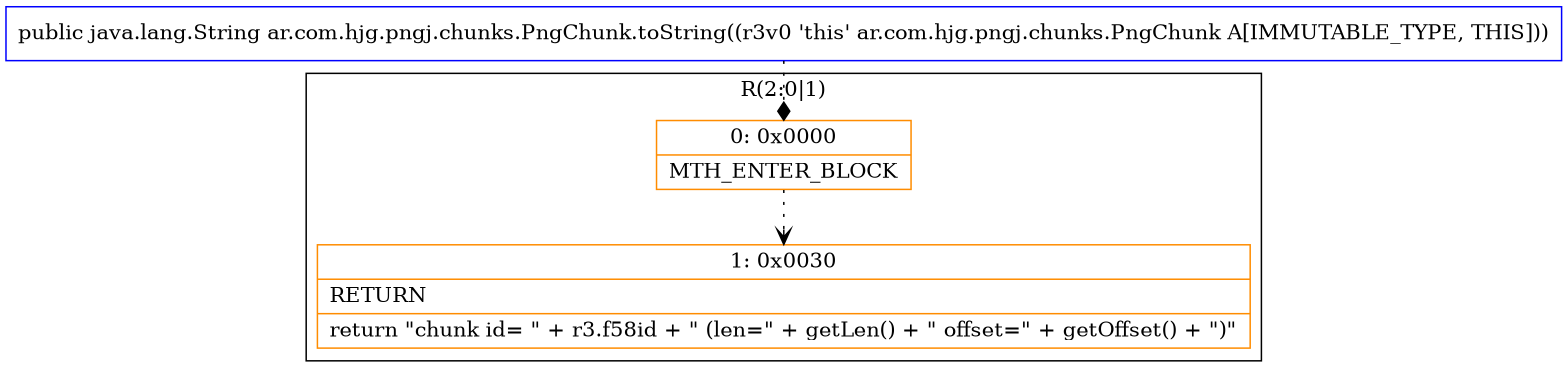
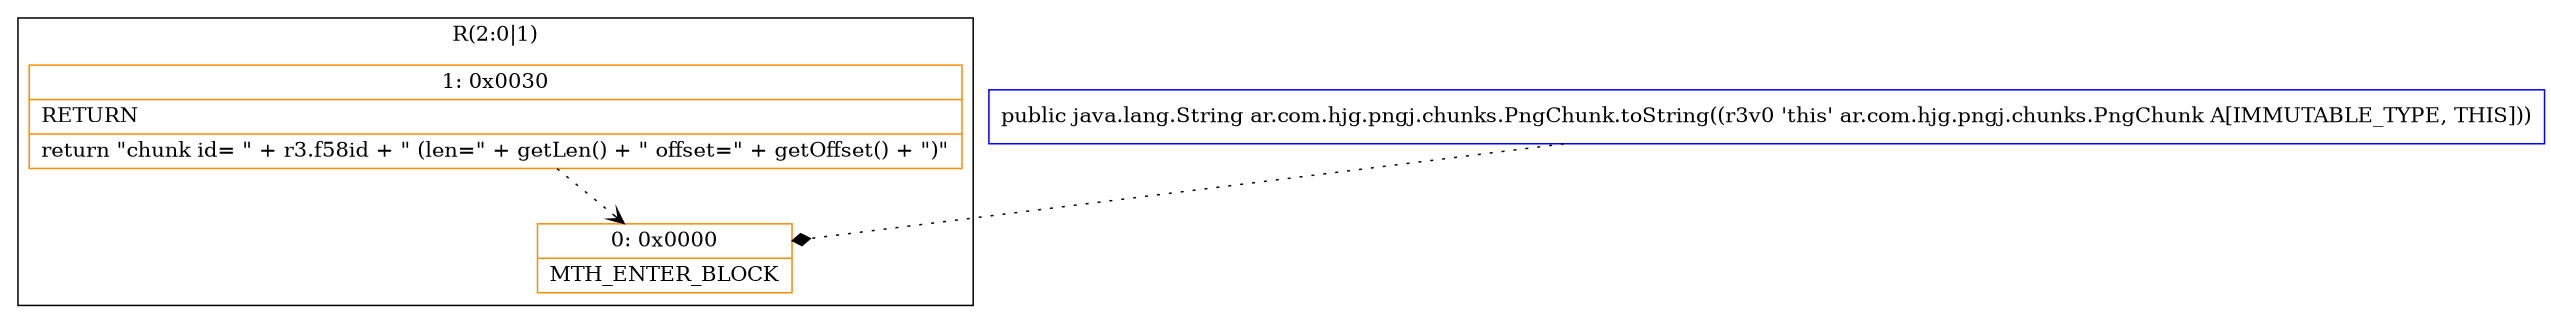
edge "0: 0x0000" -> "1: 0x0030": reversed
